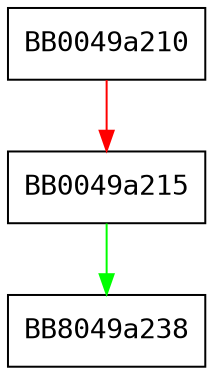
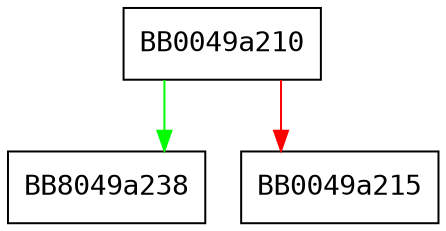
edge "BB0049a215" -> "BB8049a238": now "BB0049a210" -> "BB8049a238"
